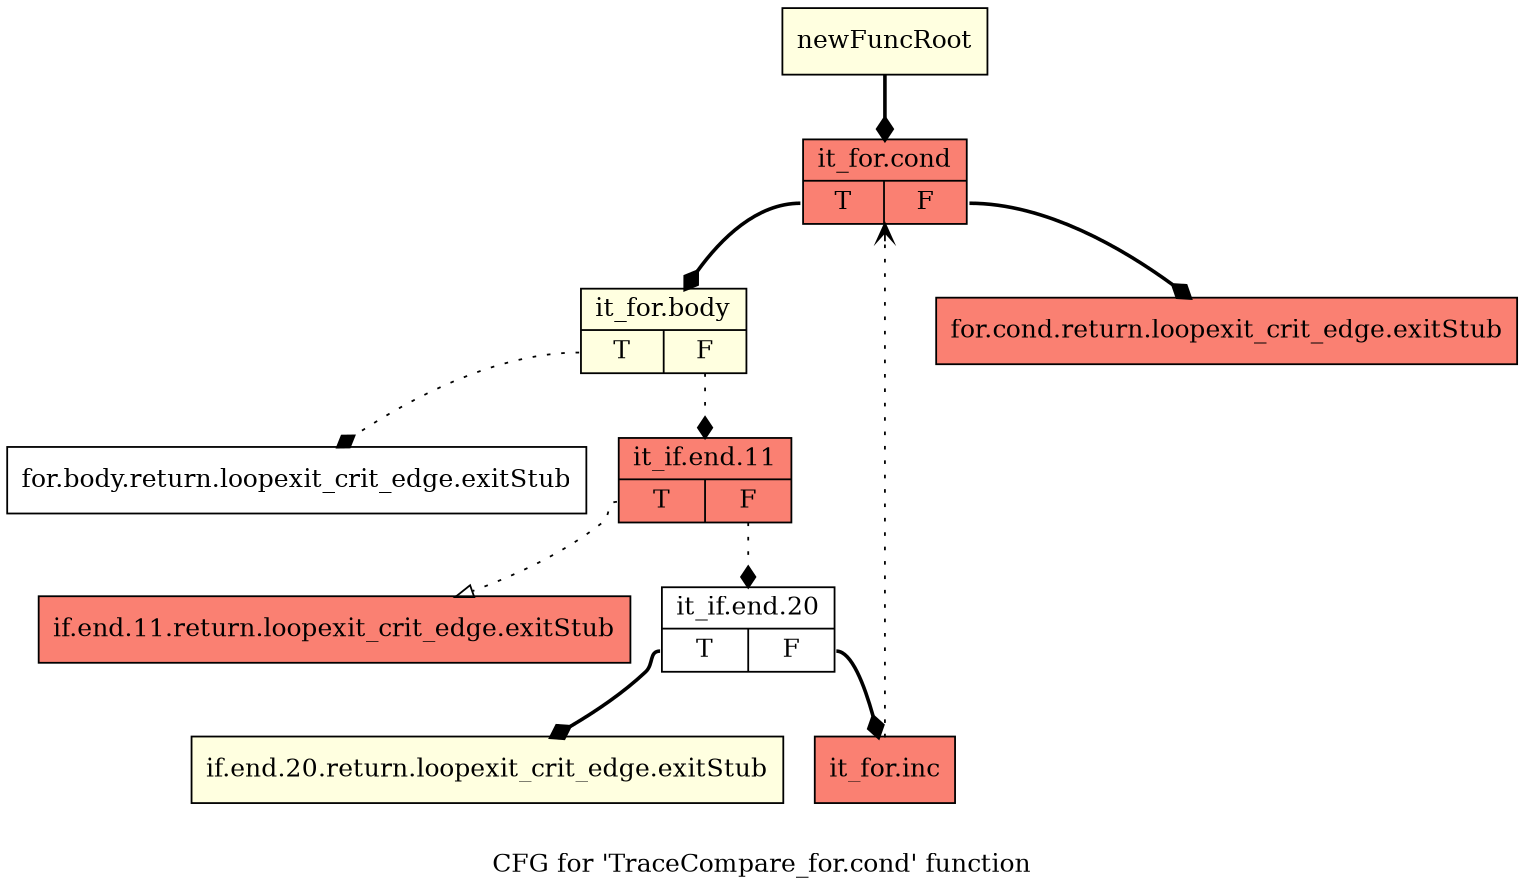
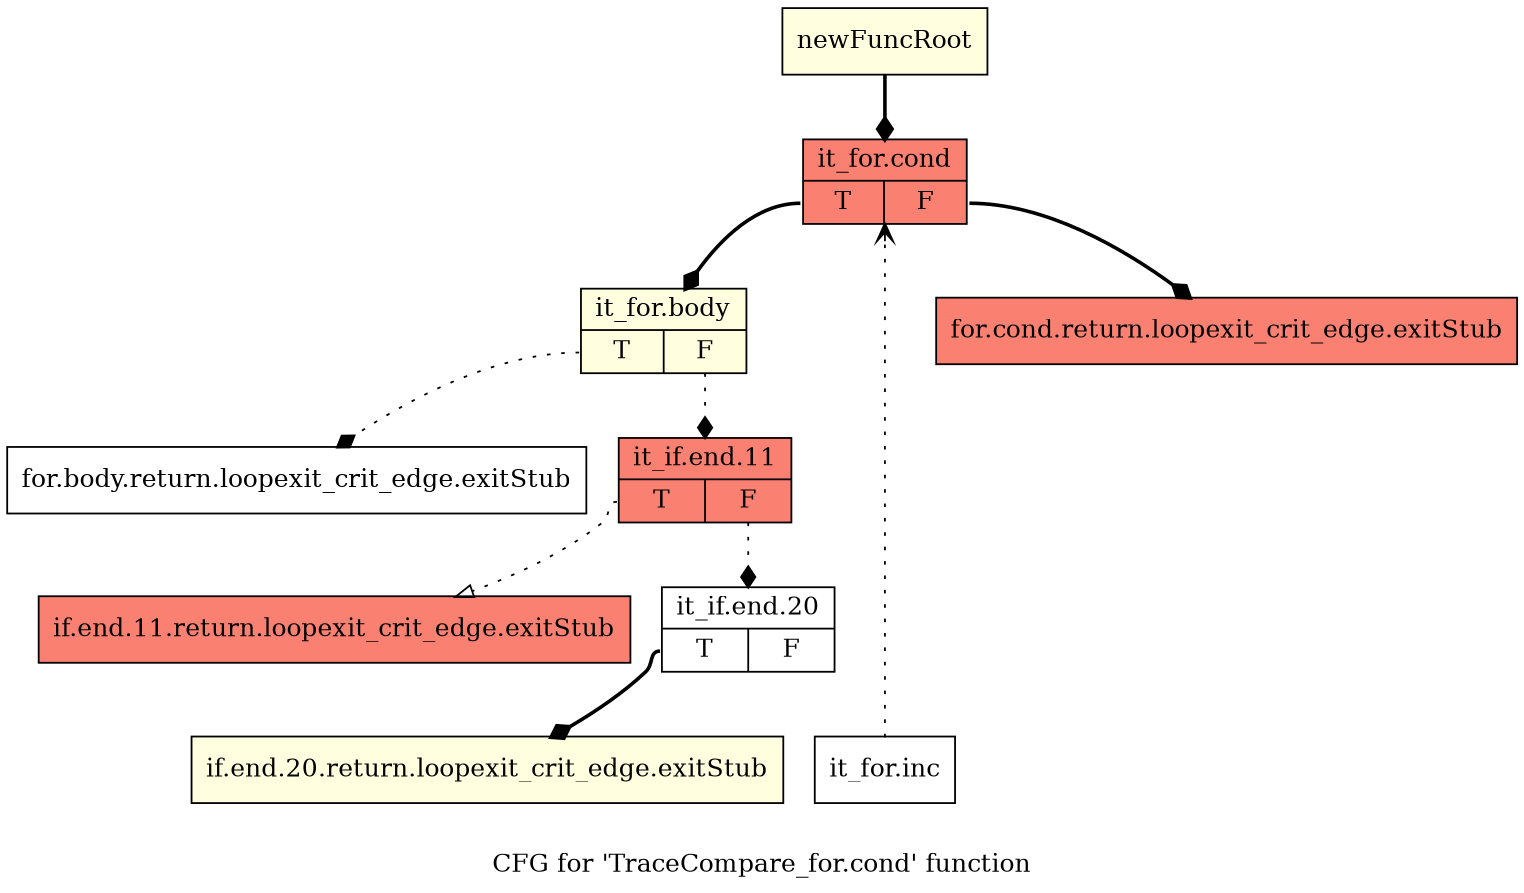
edge "it_if.end.20" -> "it_for.inc": removed
node "it_for.inc": fillcolor salmon -> white
